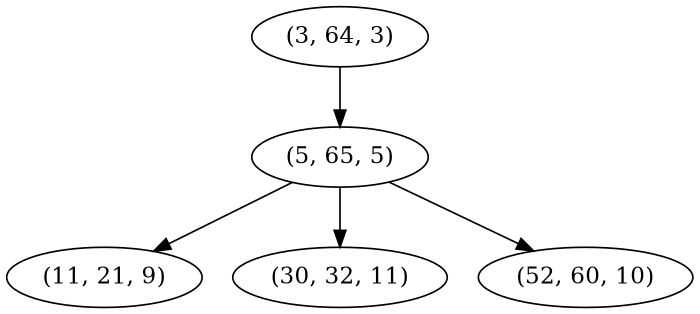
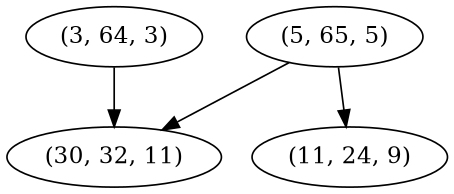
edge "(3, 64, 3)" -> "(5, 65, 5)": now "(3, 64, 3)" -> "(30, 32, 11)"
node "(11, 21, 9)": label "(11, 21, 9)" -> "(11, 24, 9)"
node "(52, 60, 10)": removed
